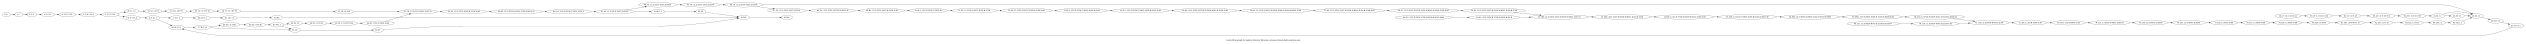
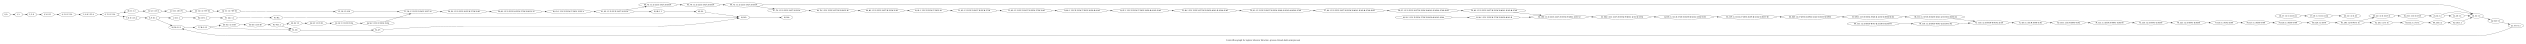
edge "18, 21: 1 2 15 16" -> "19, 22: 1 2 15 16 17 18": now "81, 130: 1 2 69 70 71 72" -> "19, 22: 1 2 15 16 17 18"
